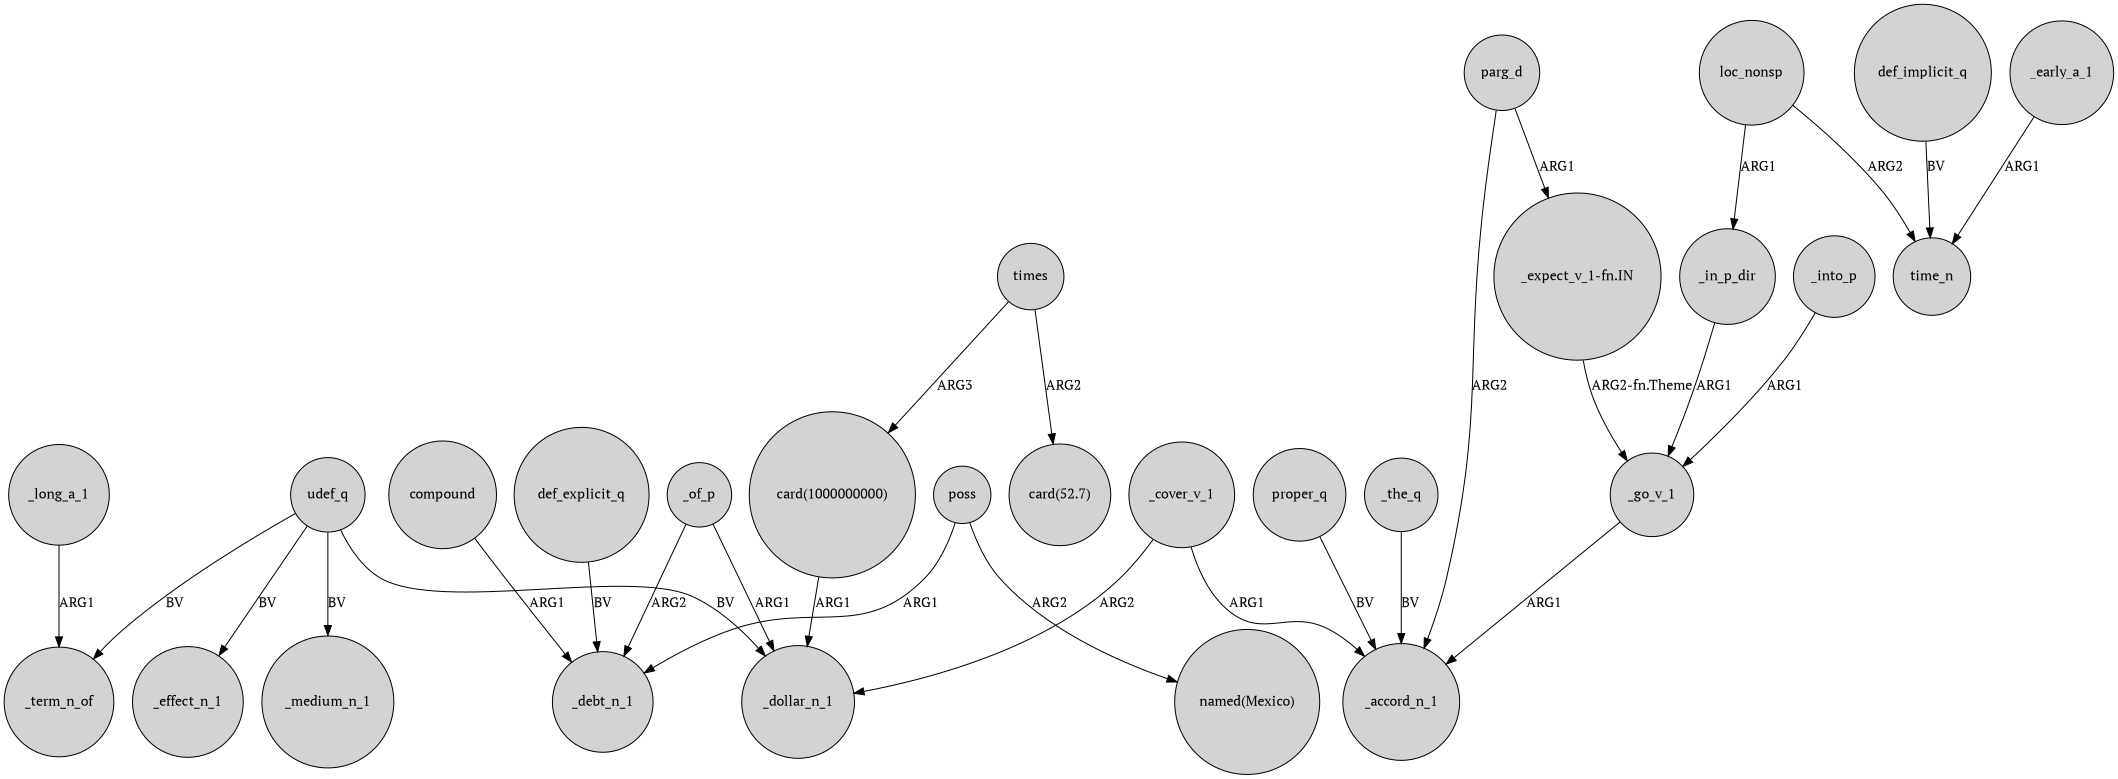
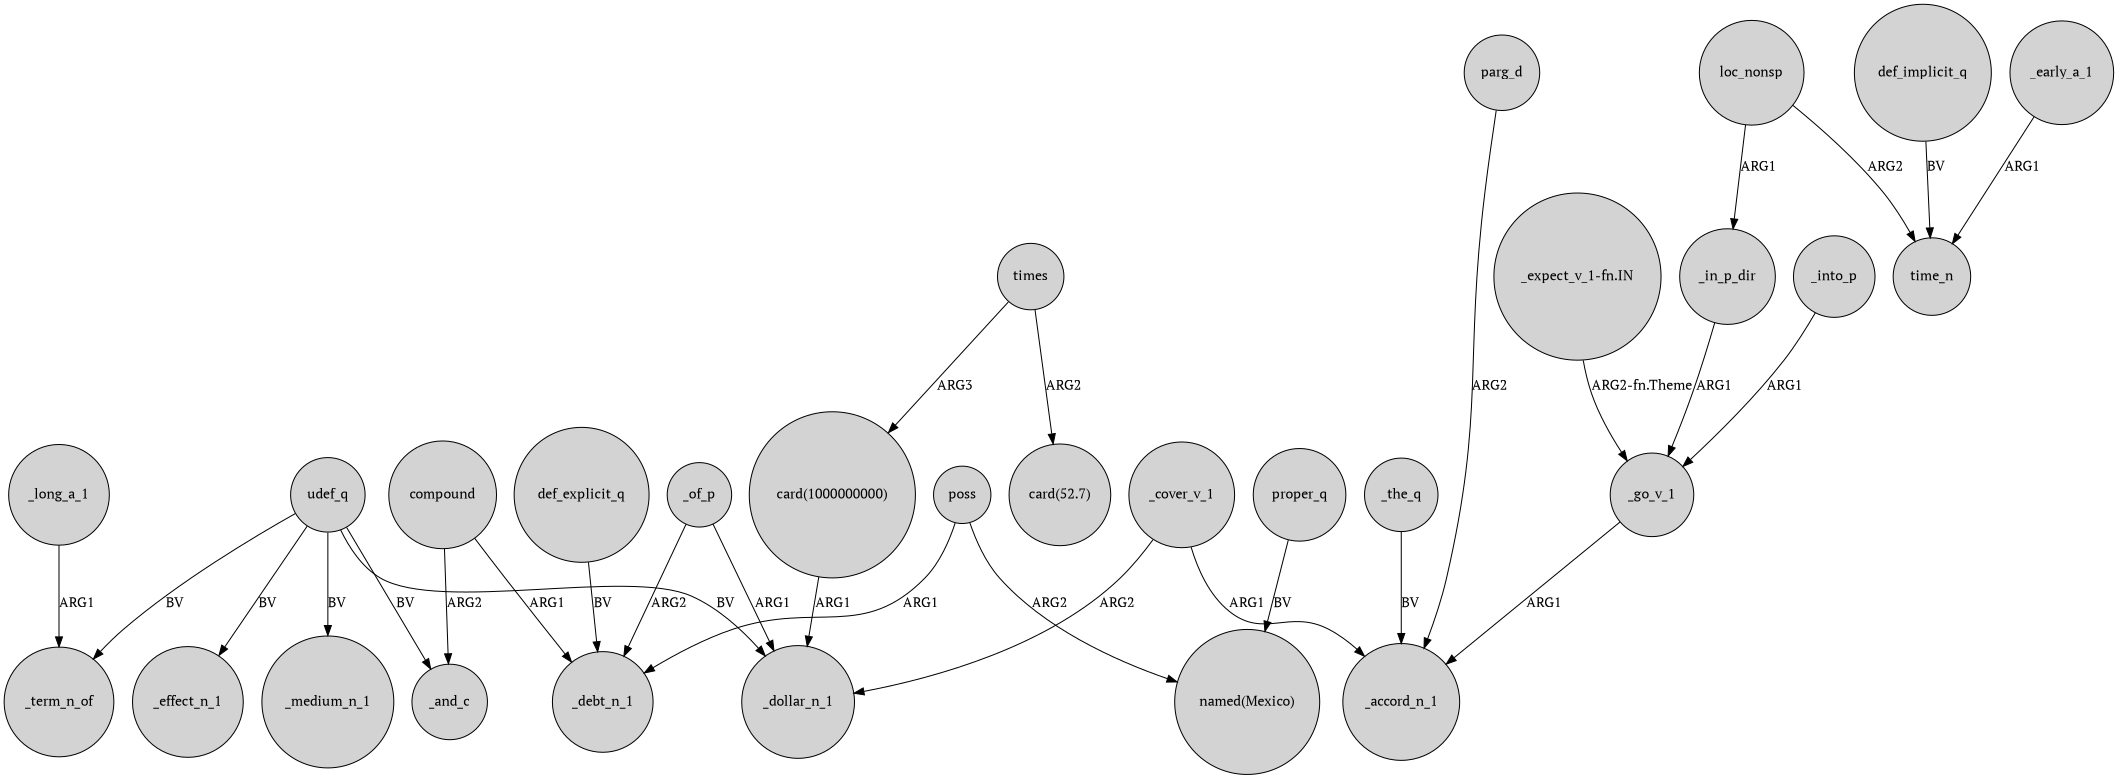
edge "parg_d" -> "_expect_v_1-fn.IN": removed, label "ARG1"
edge "proper_q" -> "_accord_n_1": now "proper_q" -> "named(Mexico)"
node "_and_c": added
